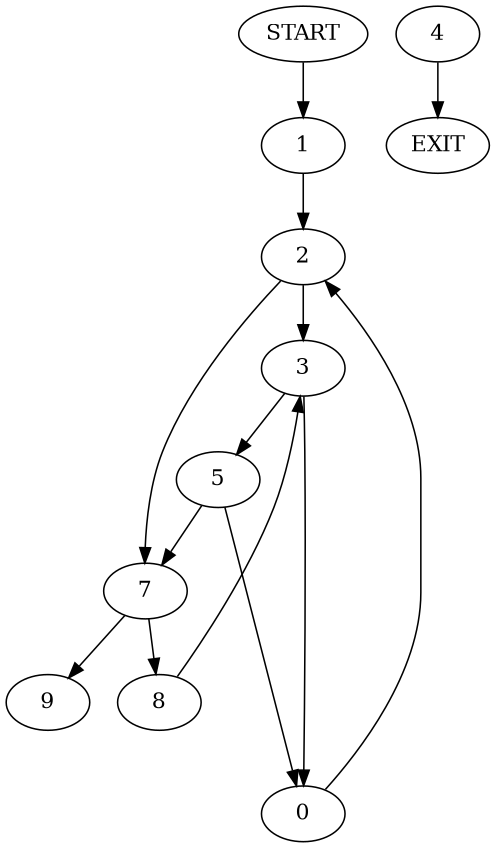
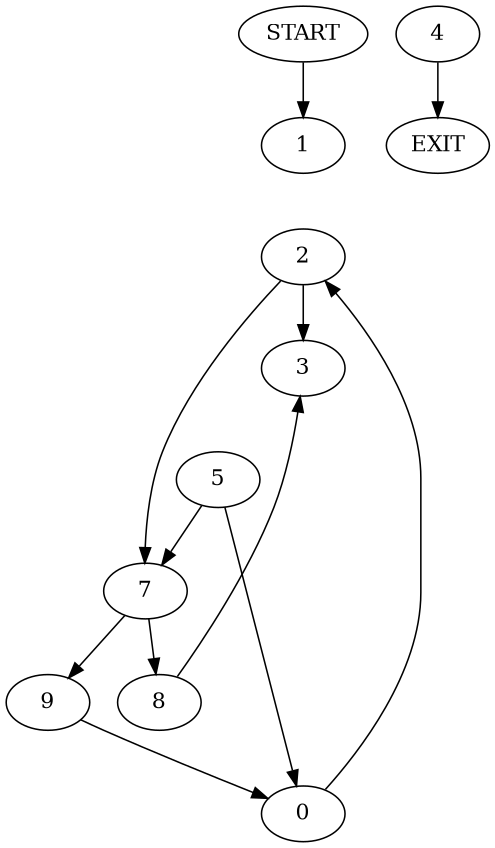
edge "1" -> "2": removed
edge "3" -> "5": removed
edge "3" -> "0": now "9" -> "0"
